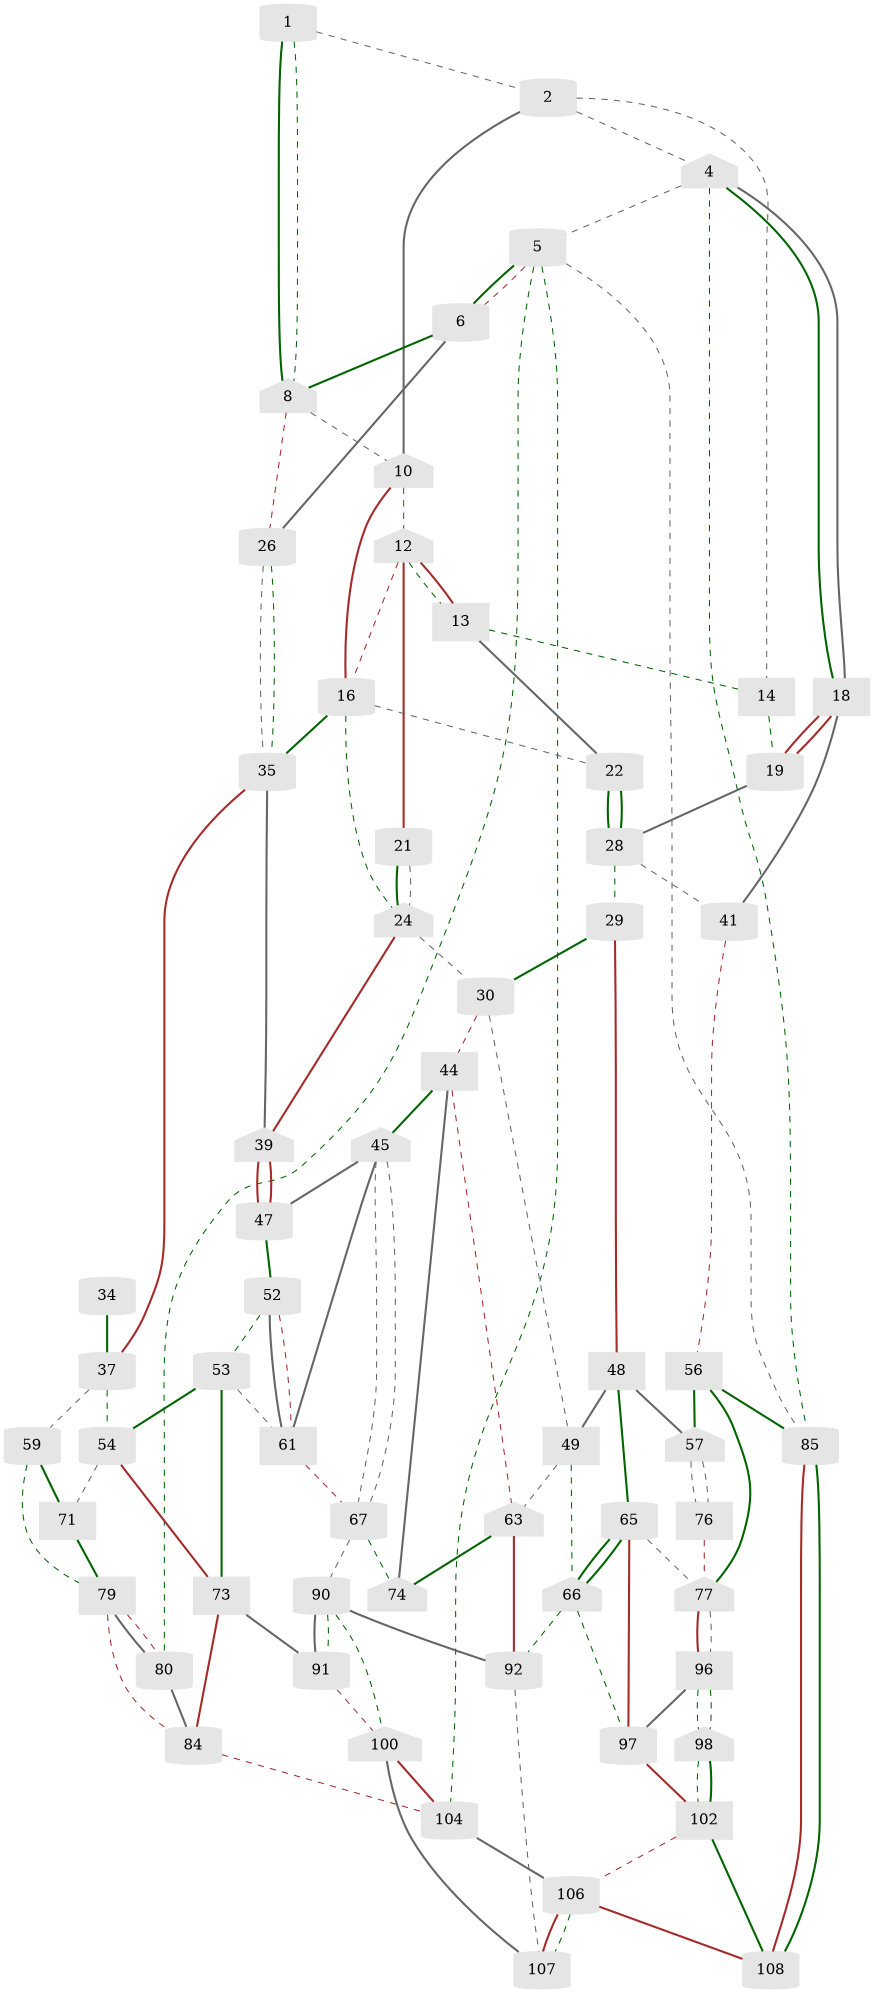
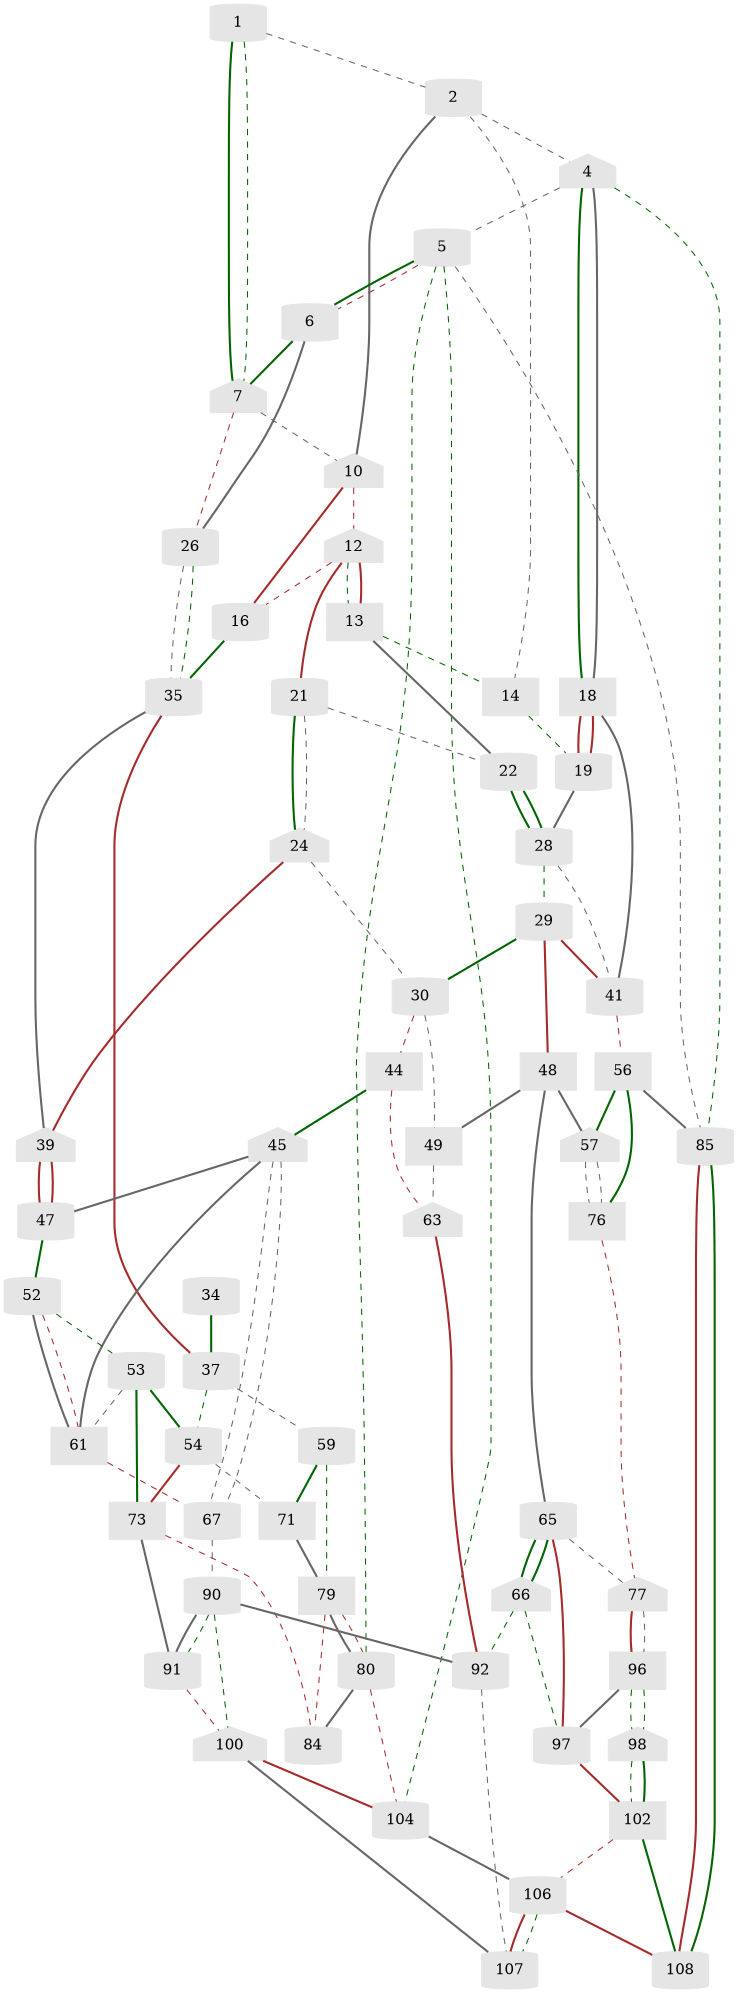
node "8": label "8" -> "7"
edge "16" -- "22": now "21" -- "22"
edge "16" -- "24": removed
edge "29" -- "41": added
edge "56" -- "85": color darkgreen -> gray40
edge "48" -- "65": color darkgreen -> gray40
edge "56" -- "77": now "56" -- "76"
edge "49" -- "66": removed
edge "71" -- "79": color darkgreen -> gray40
node "74": removed
edge "73" -- "84": style bold -> dashed
edge "84" -- "104": now "80" -- "104"
